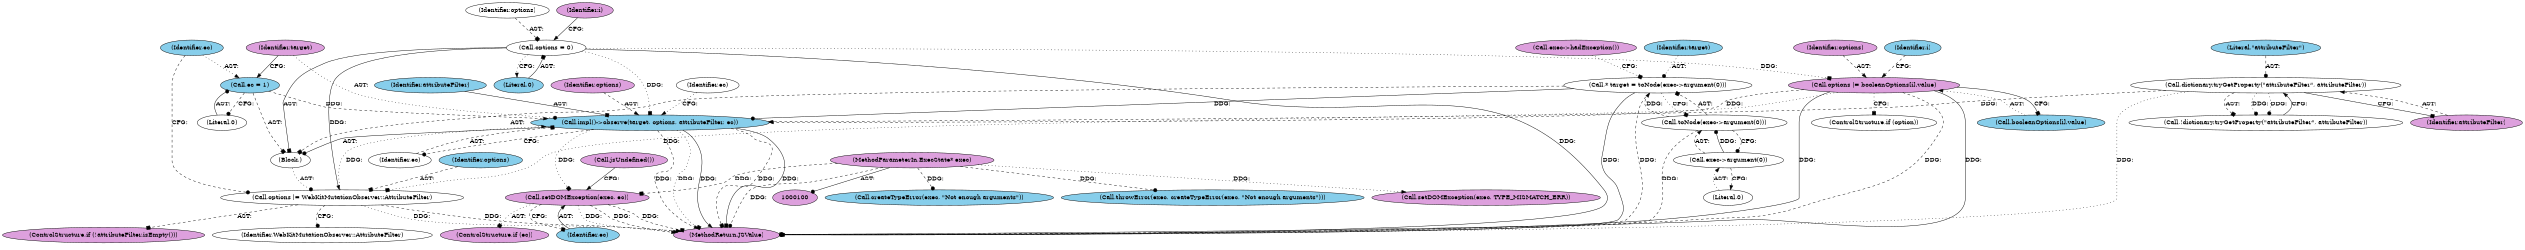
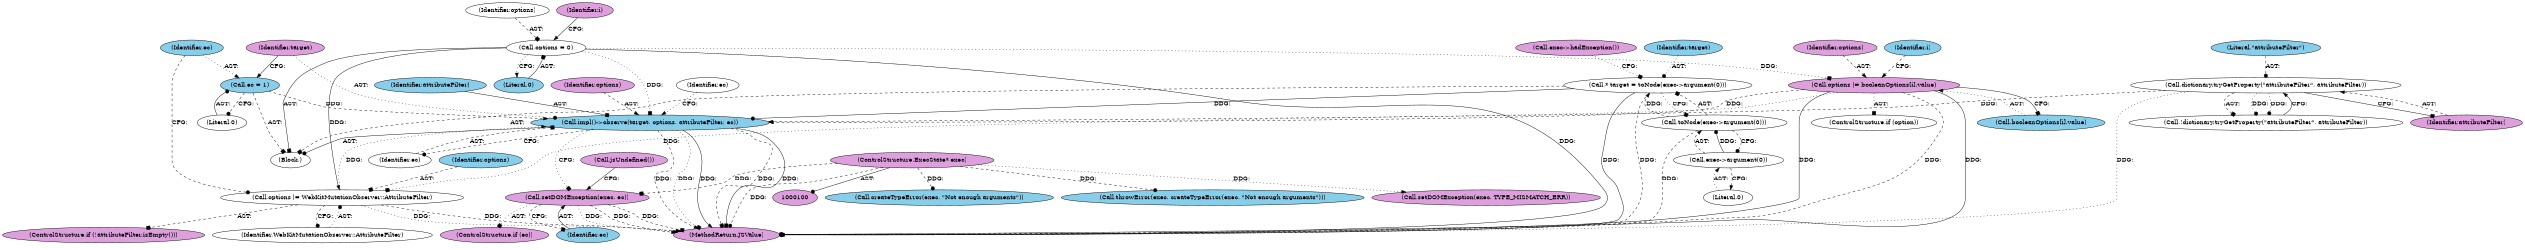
edge "(Call,options |= booleanOptions[i].value)" -> "(ControlStructure,if (option))": label "CFG: " -> "AST: "
edge "(Call,impl()->observe(target, options, attributeFilter, ec))" -> "(Call,setDOMException(exec, ec))": label "DDG: " -> "CFG: "
node "(MethodParameterIn,ExecState* exec)": label "(MethodParameterIn,ExecState* exec)" -> "(ControlStructure,ExecState* exec)"
edge "(Block,)" -> "(Call,options |= WebKitMutationObserver::AttributeFilter)": now "(Identifier,WebKitMutationObserver::AttributeFilter)" -> "(Call,options |= WebKitMutationObserver::AttributeFilter)"
